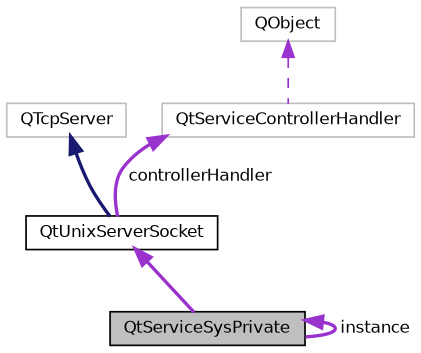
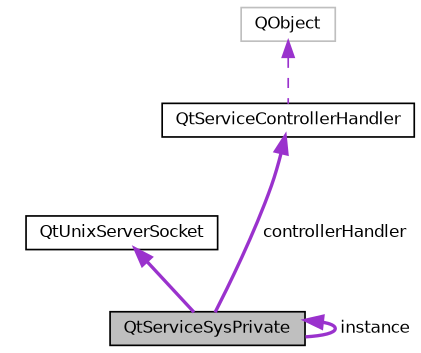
node "QTcpServer": removed
node "QtServiceControllerHandler": color grey75 -> black
edge "QtUnixServerSocket" -> "QtServiceControllerHandler": now "QtServiceSysPrivate" -> "QtServiceControllerHandler"
